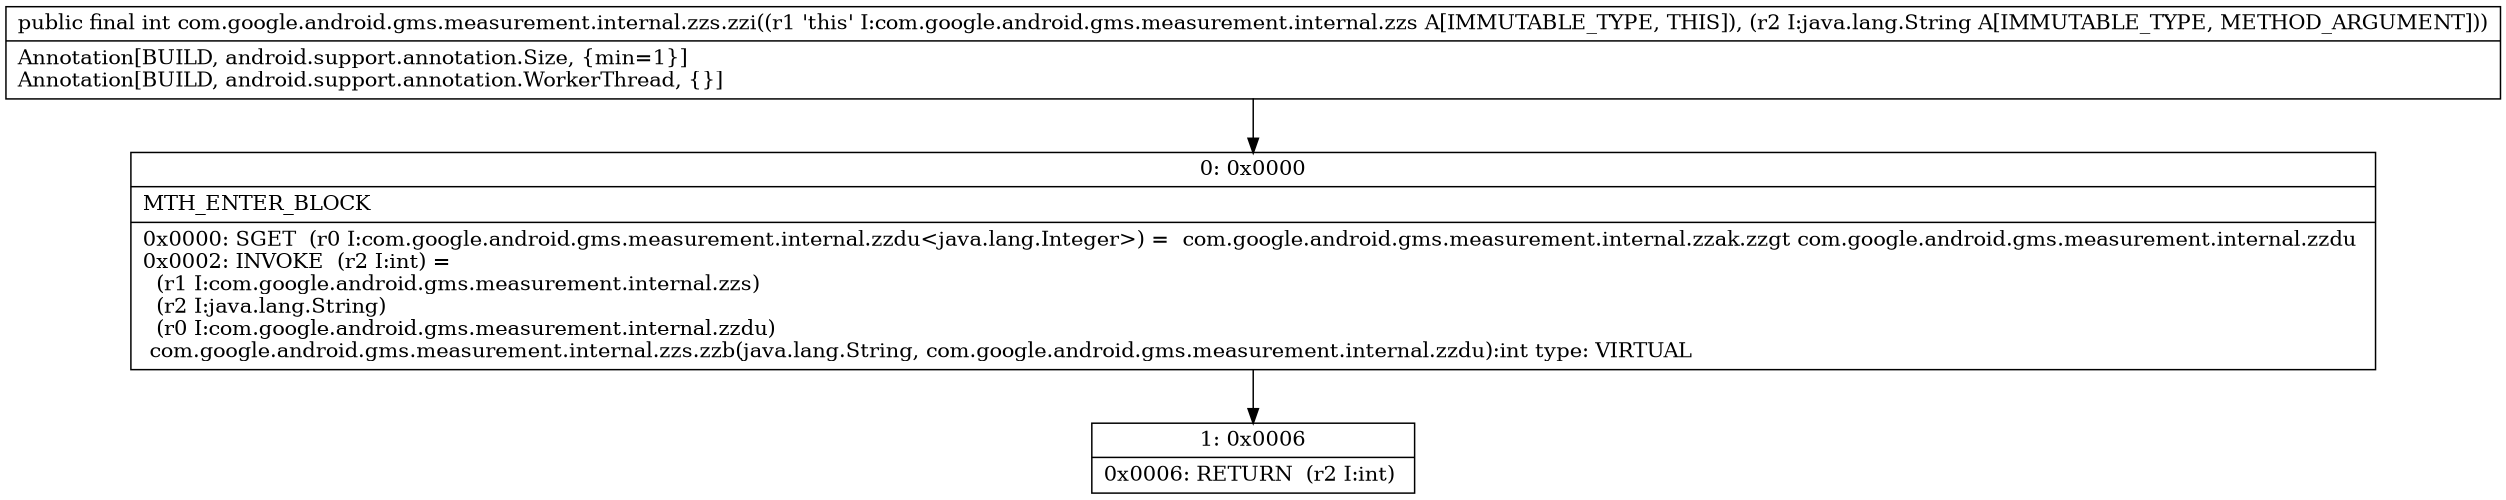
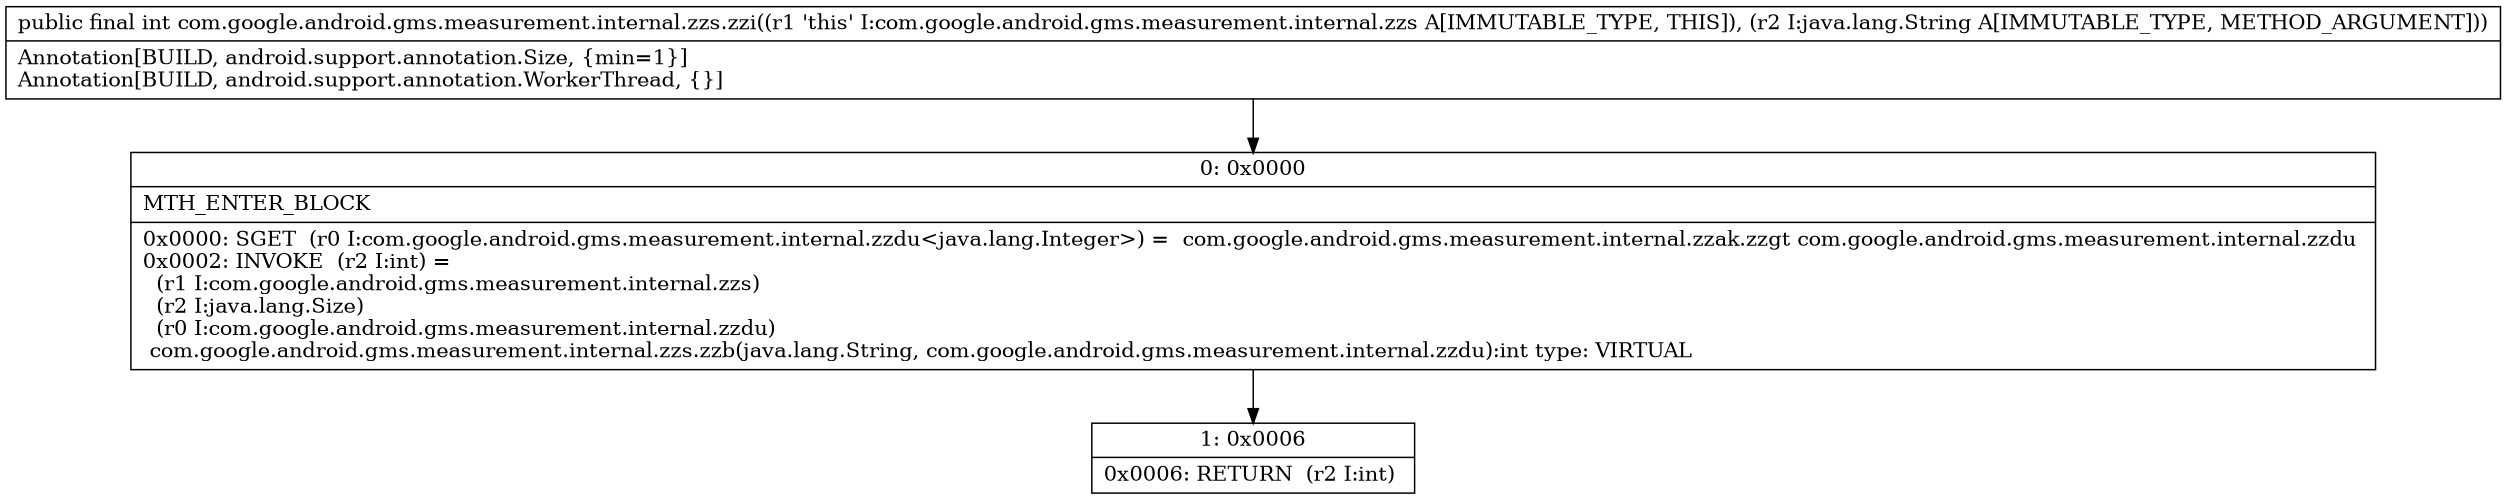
node "0: 0x0000": text "(r2 I:java.lang.String)" -> "(r2 I:java.lang.Size)"
